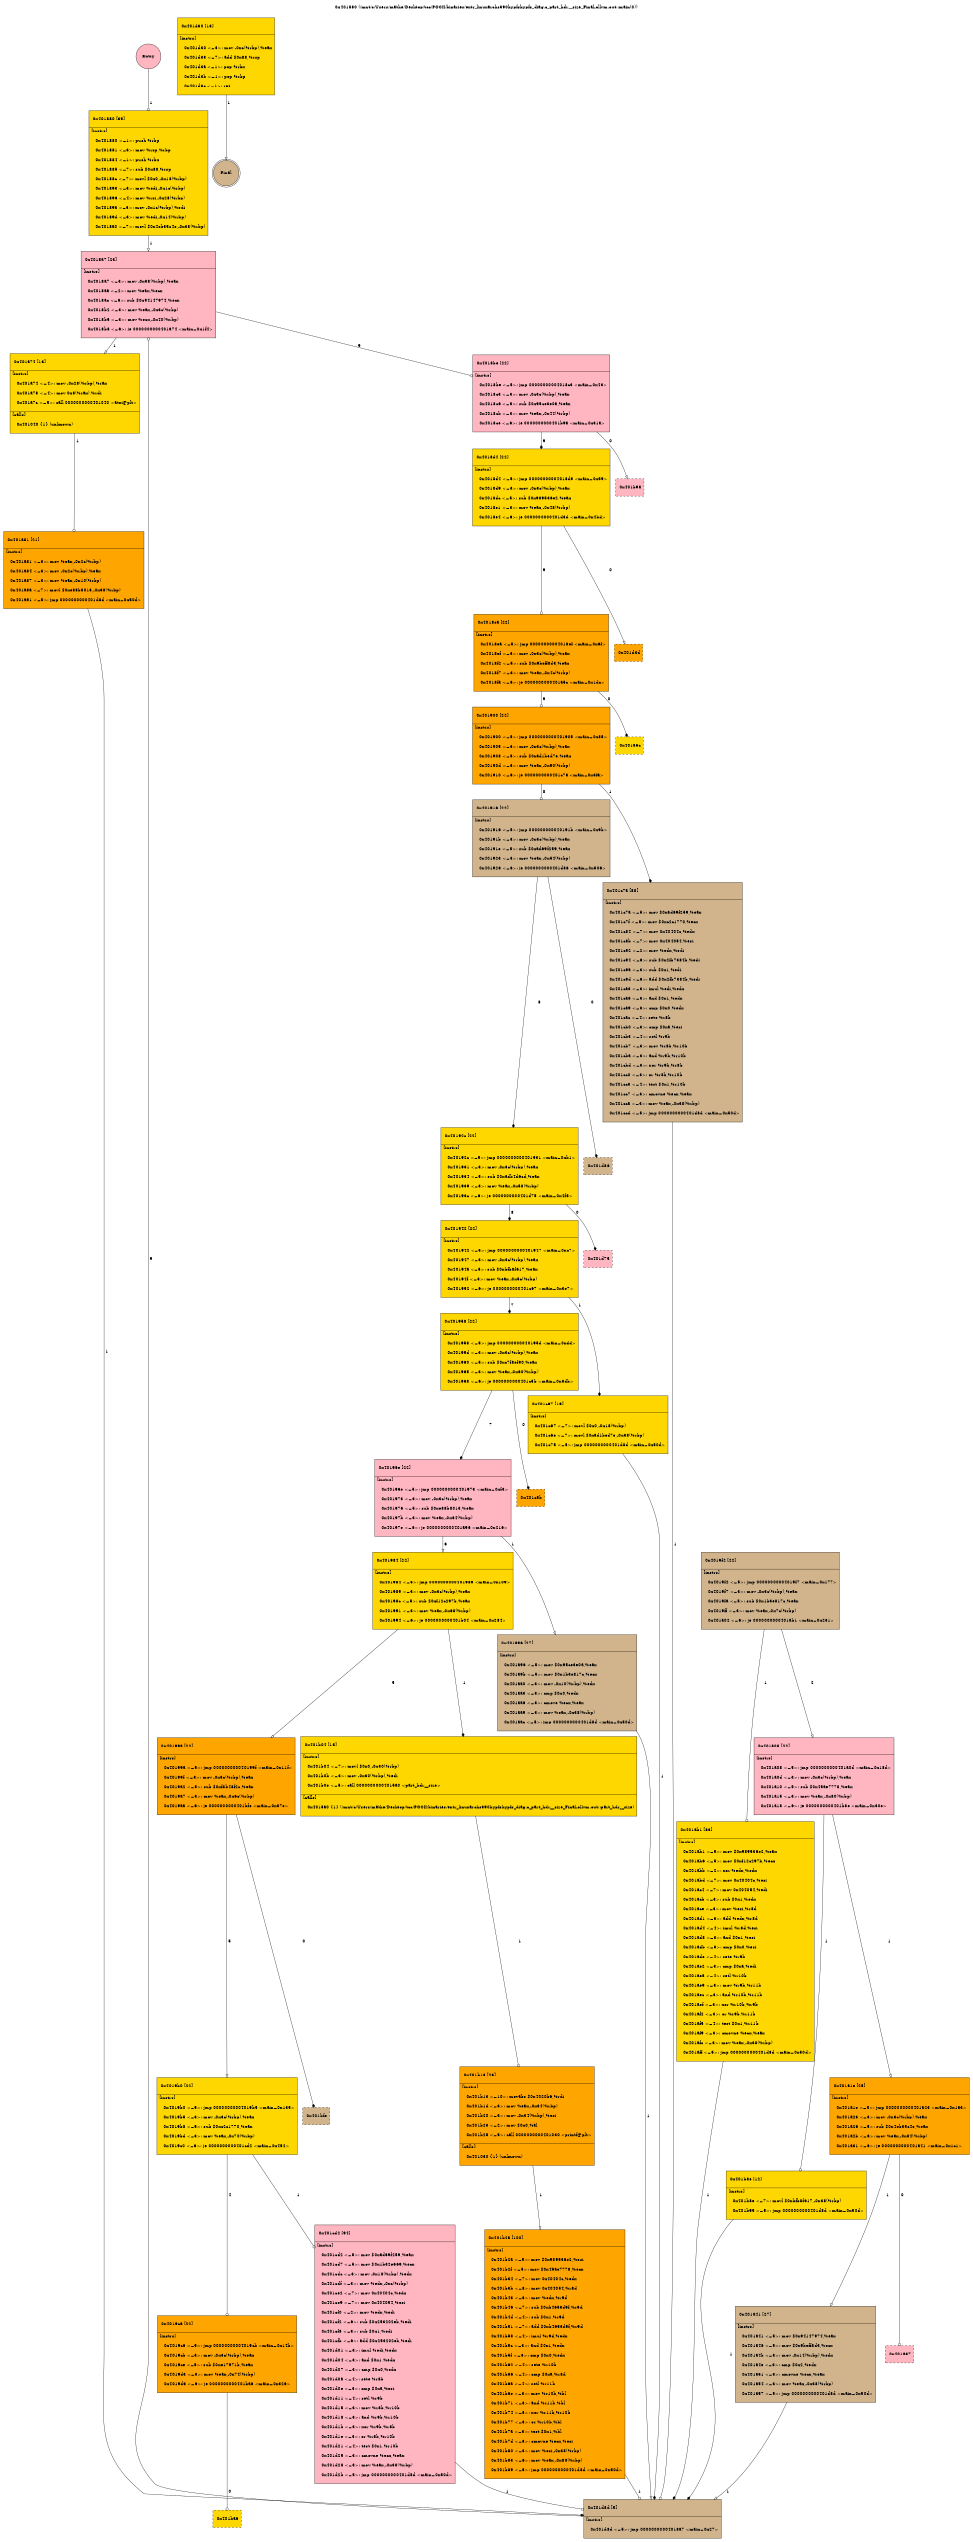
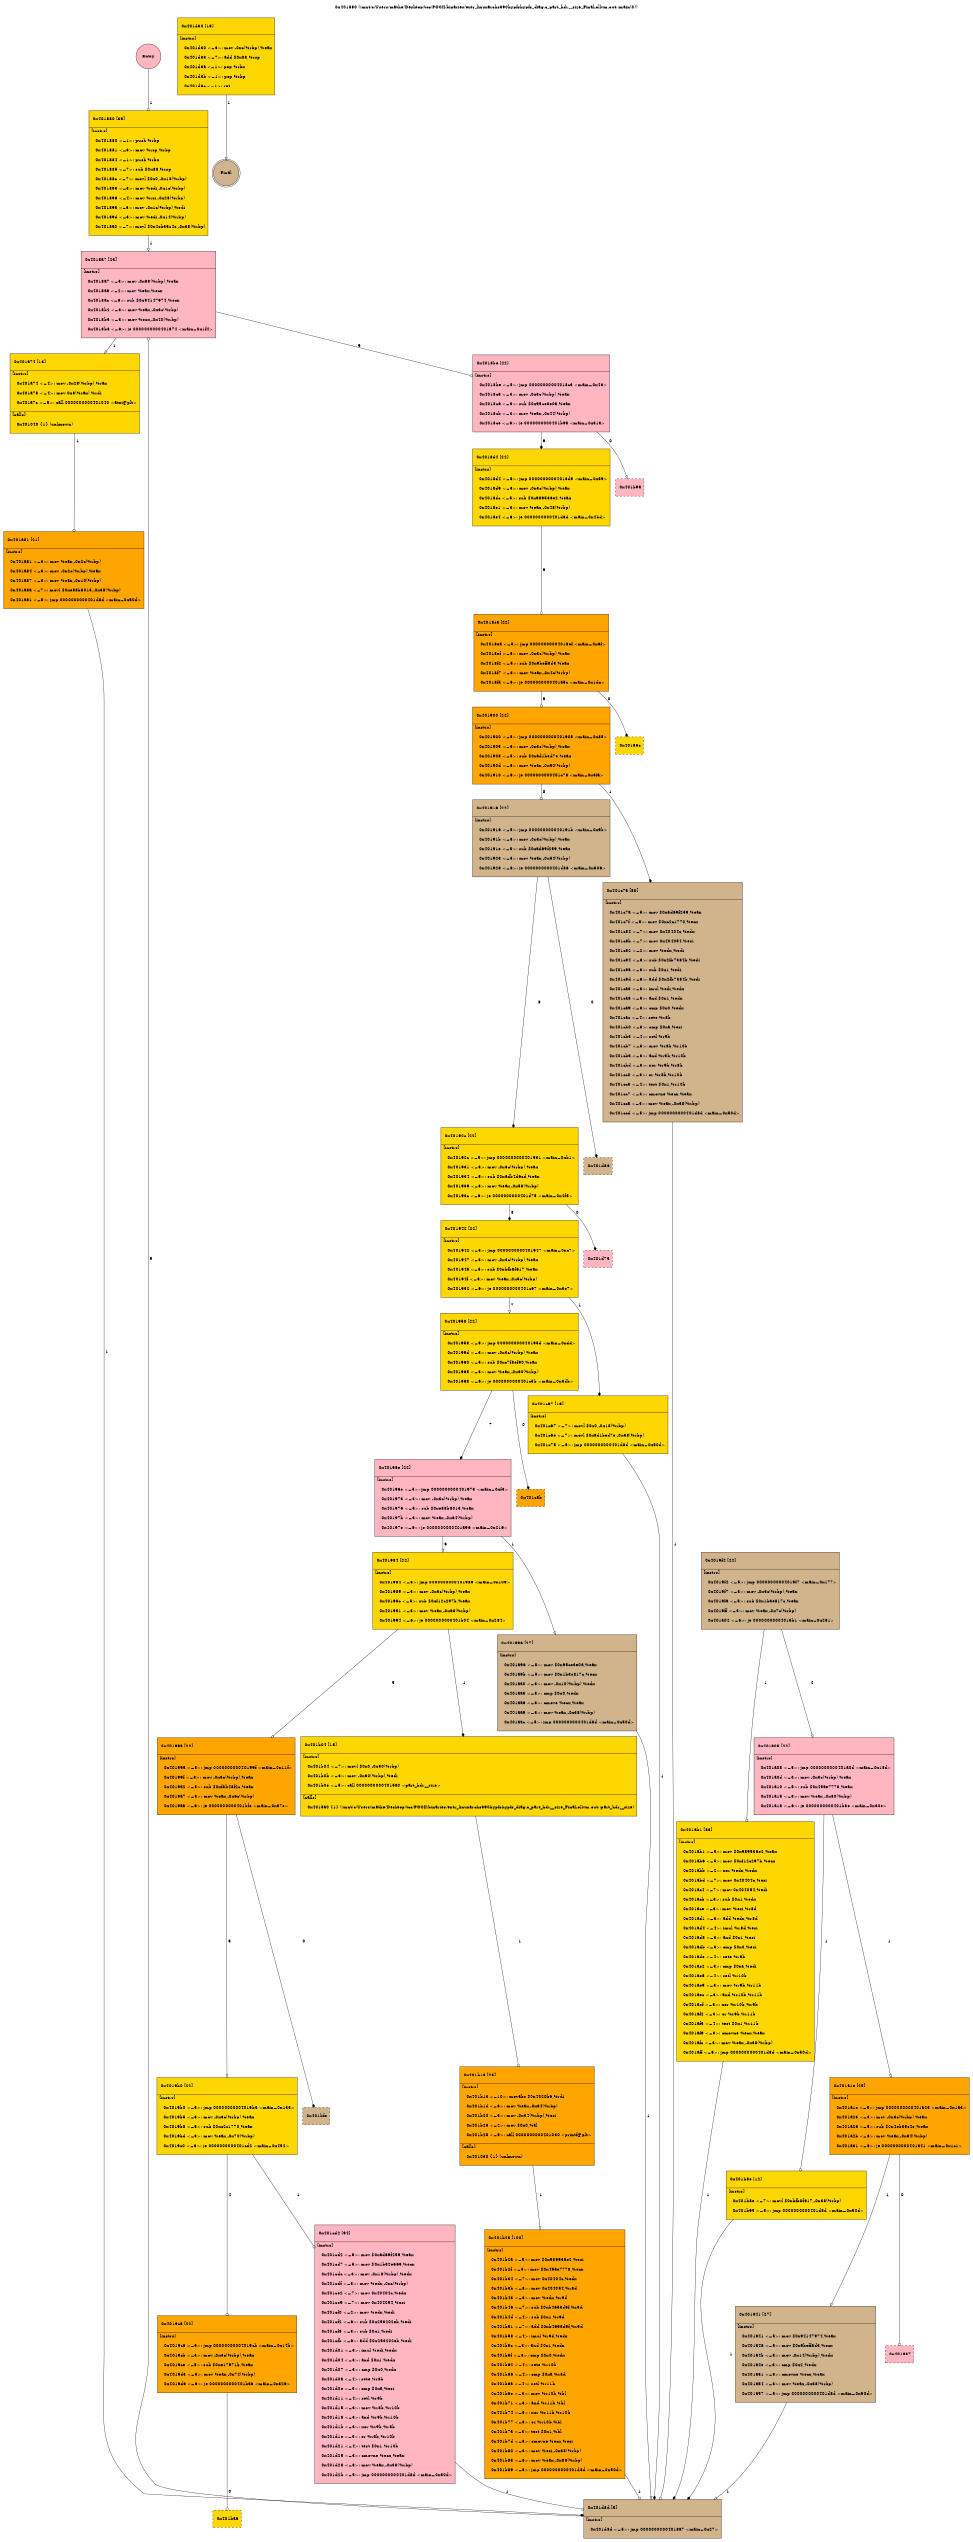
node "0x401d3d": removed
edge "0x401942 [22]" -> "0x401958 [22]": arrowhead diamond -> onormal
